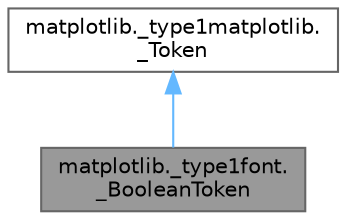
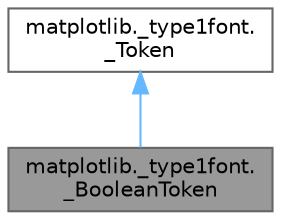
node "matplotlib._type1matplotlib. _Token": label "matplotlib._type1matplotlib. _Token" -> "matplotlib._type1font. _Token"
